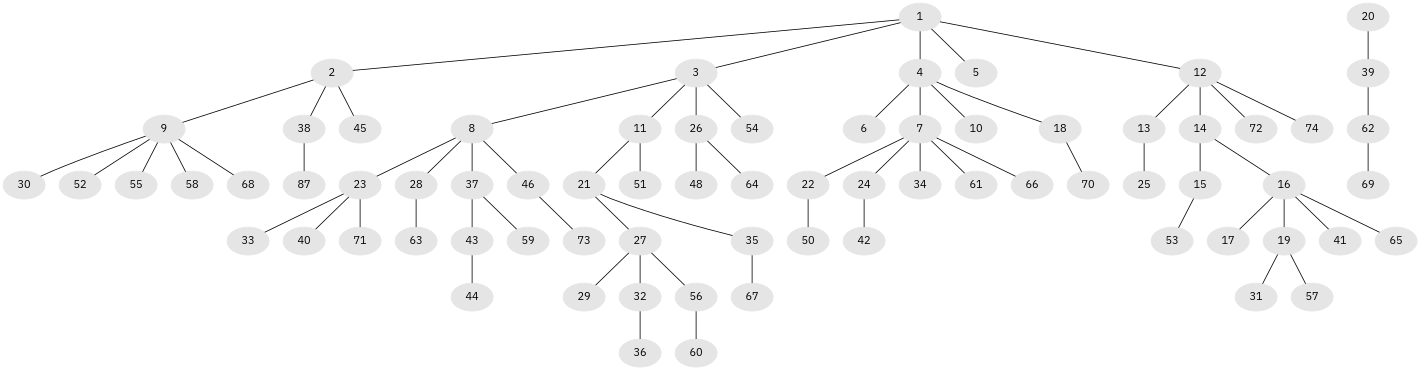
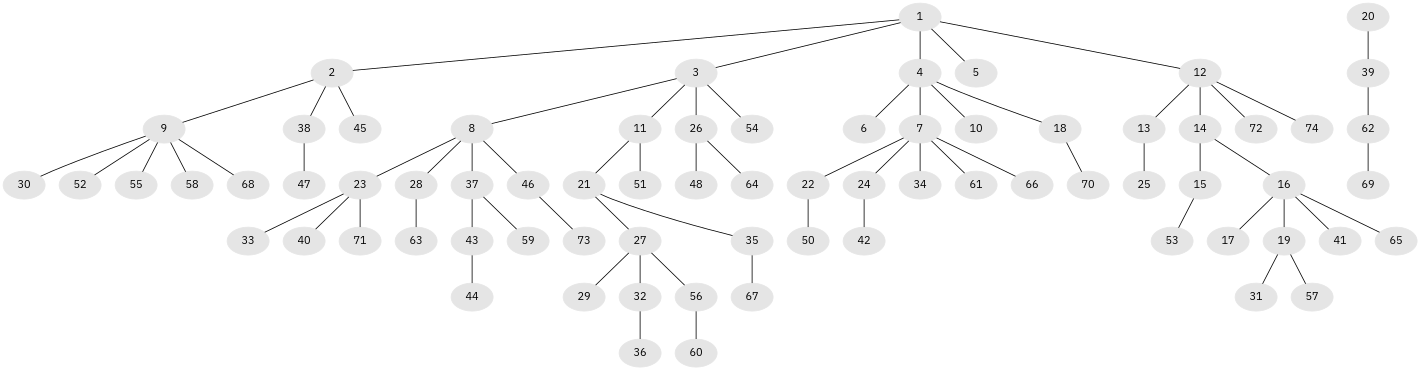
node "87": label "87" -> "47"
